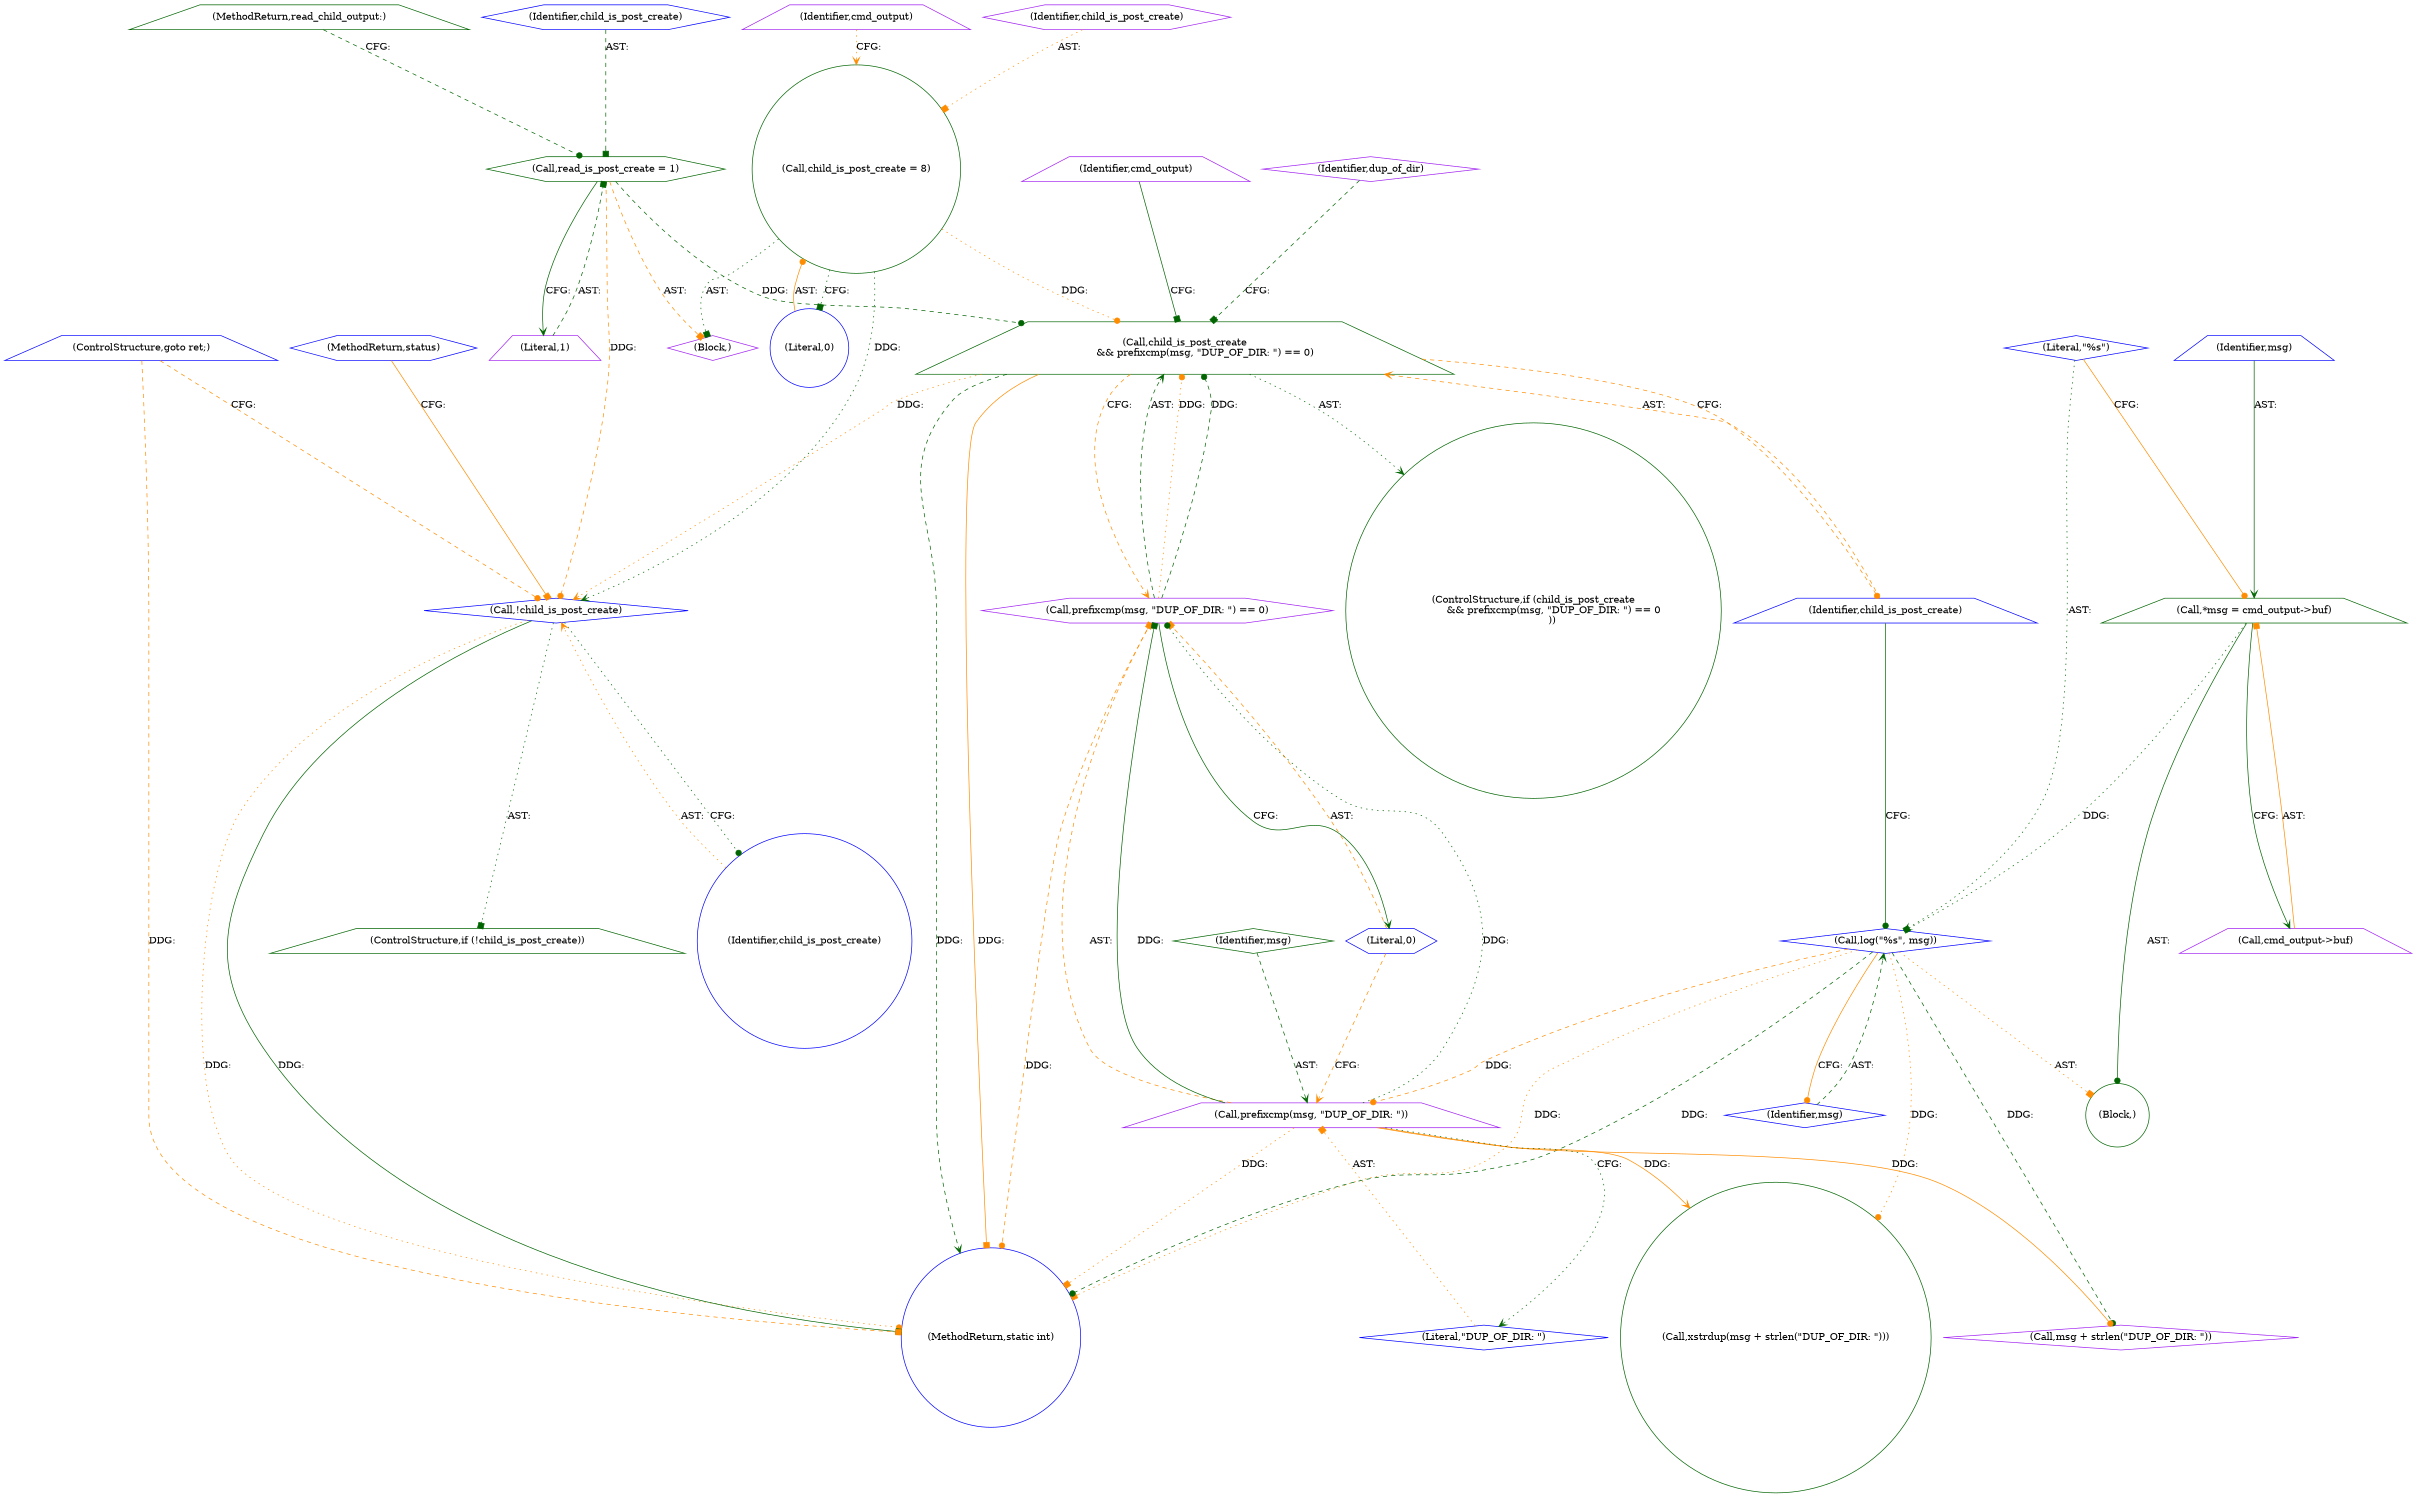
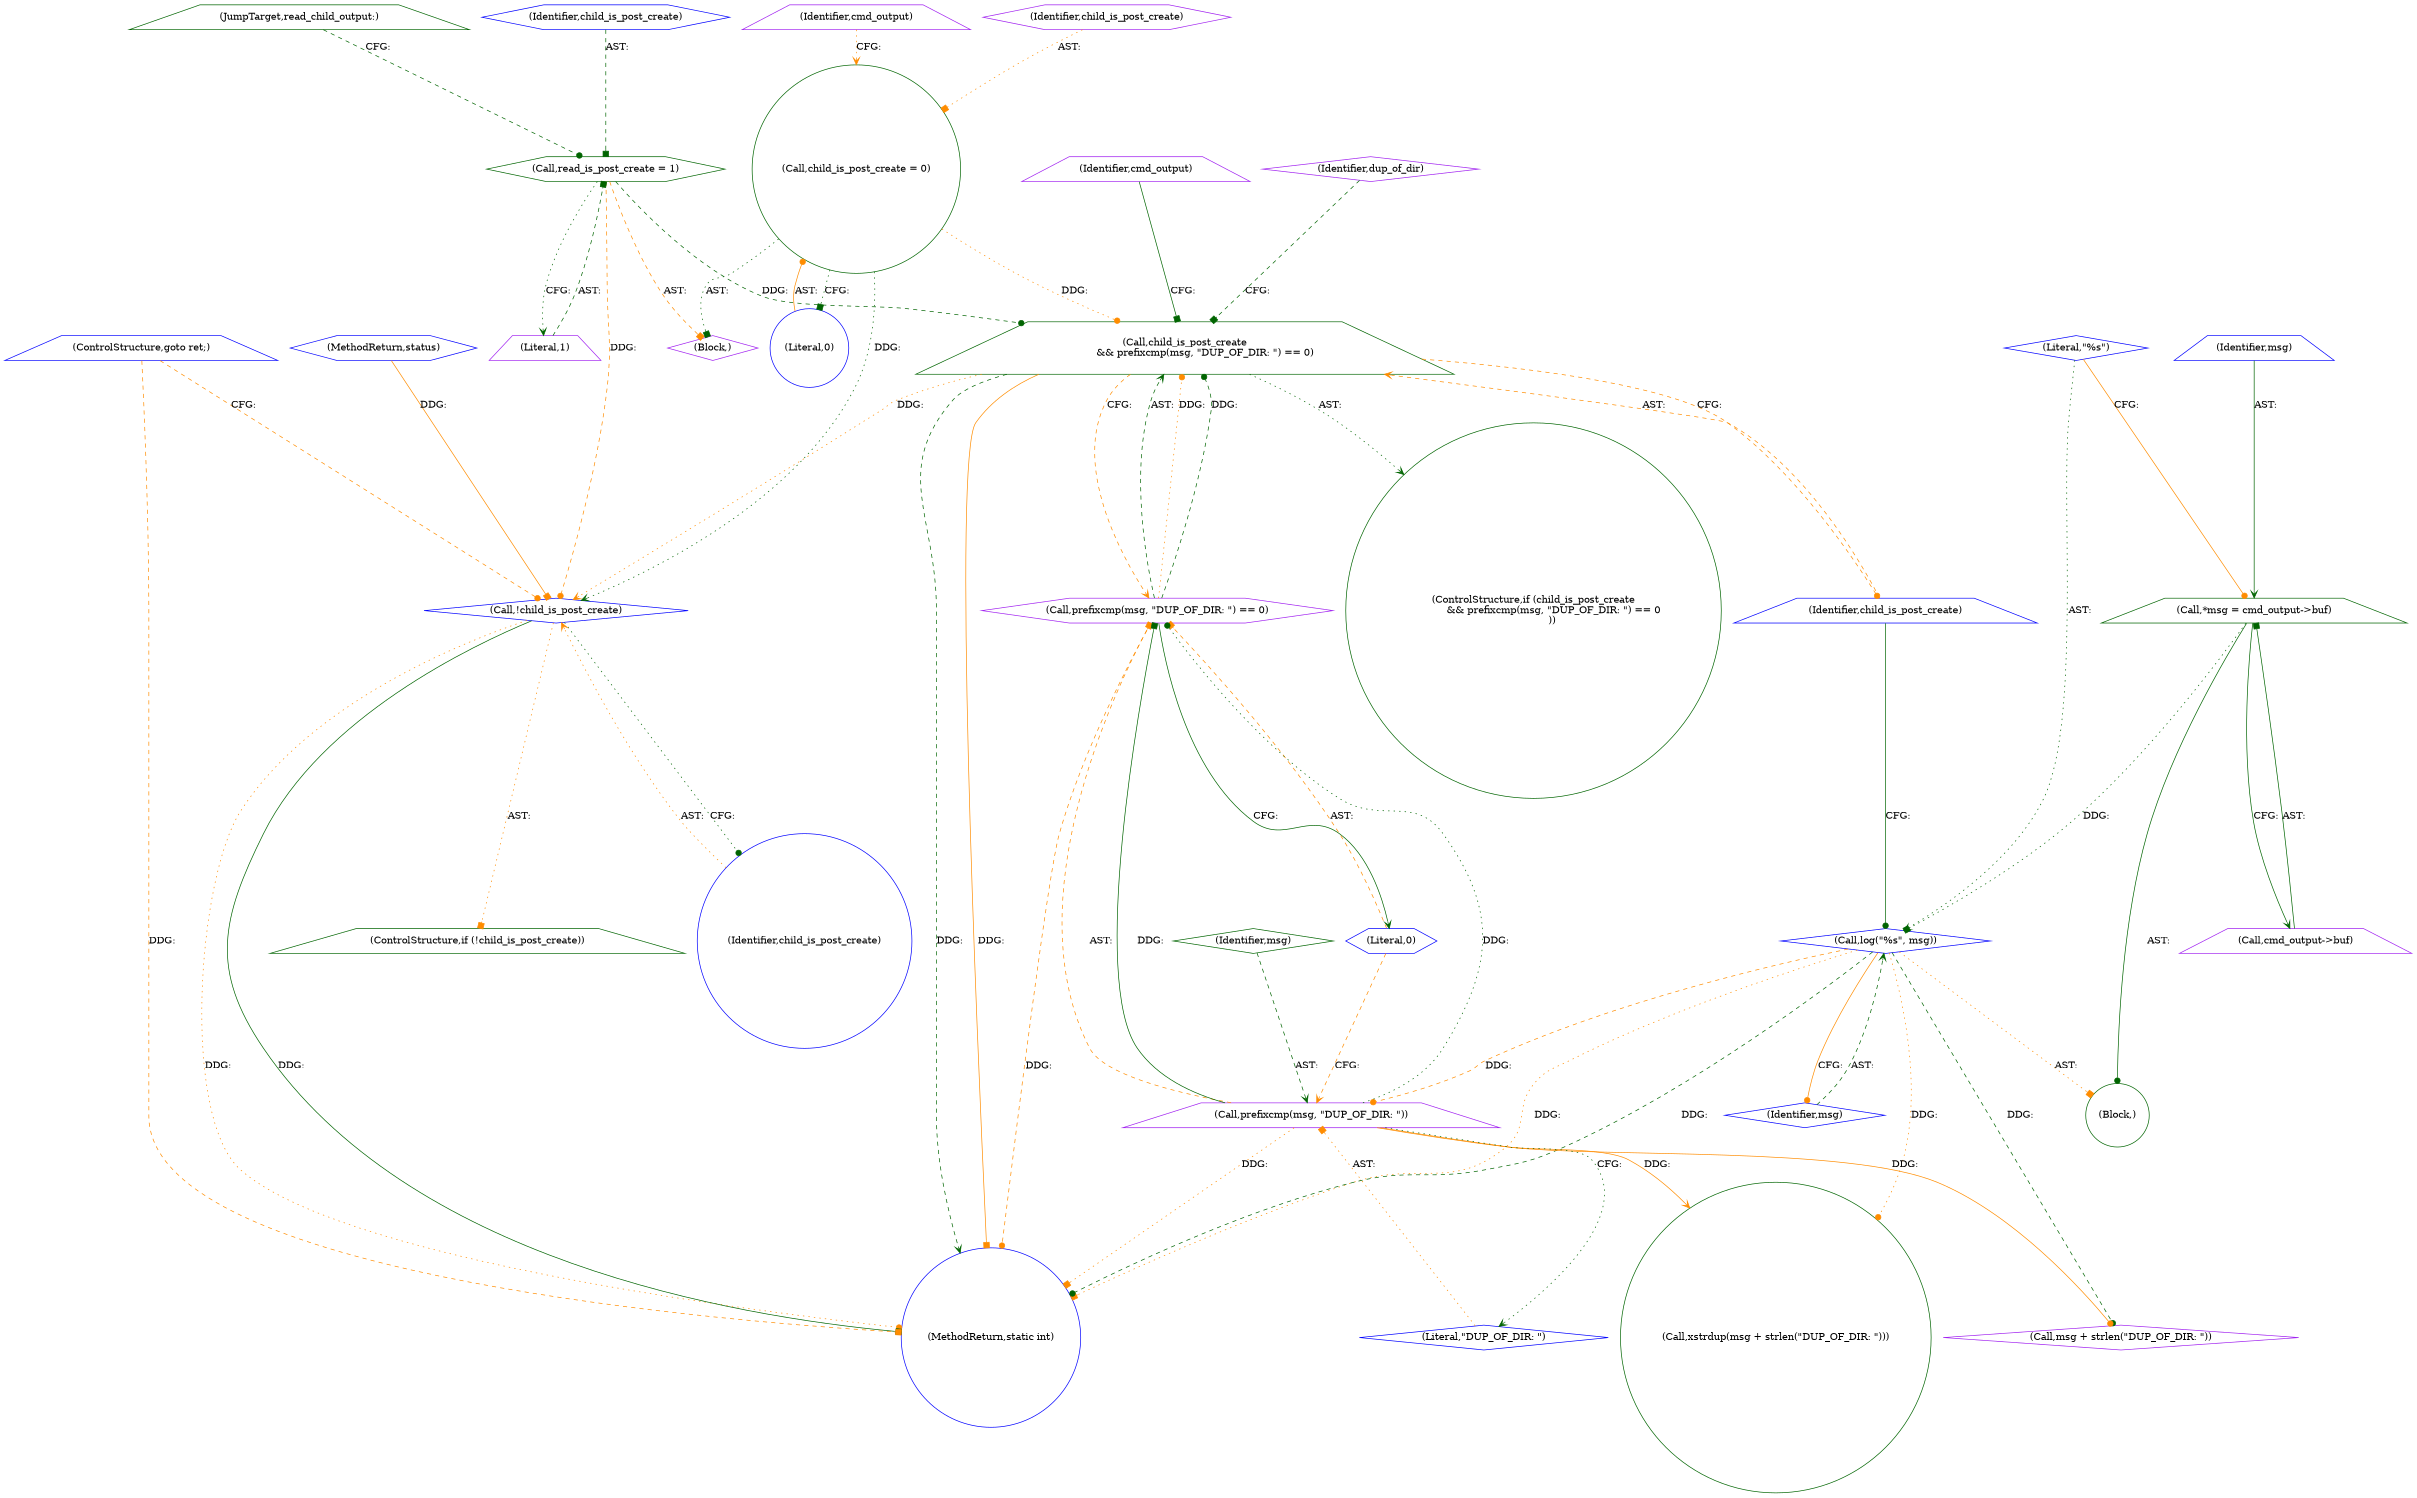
node "(MethodReturn,read_child_output:)": label "(MethodReturn,read_child_output:)" -> "(JumpTarget,read_child_output:)"
node "(Call,child_is_post_create = 8)": label "(Call,child_is_post_create = 8)" -> "(Call,child_is_post_create = 0)"
edge "(Call,read_is_post_create = 1)" -> "(Literal,1)": style solid -> dotted
edge "(MethodReturn,status)" -> "(Call,!child_is_post_create)": label "CFG: " -> "DDG: "
edge "(Call,!child_is_post_create)" -> "(ControlStructure,if (!child_is_post_create))": color darkgreen -> darkorange
edge "(Call,cmd_output->buf)" -> "(Call,*msg = cmd_output->buf)": color darkorange -> darkgreen
